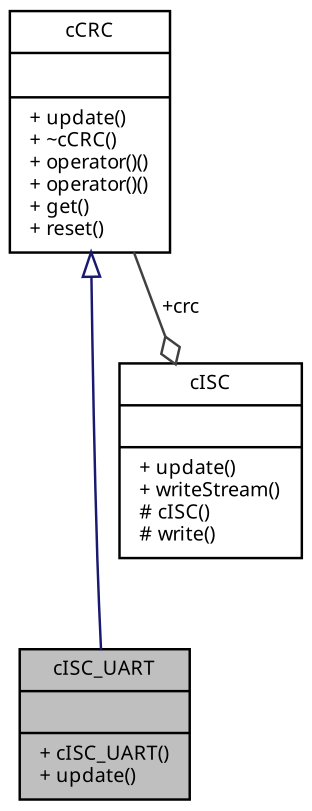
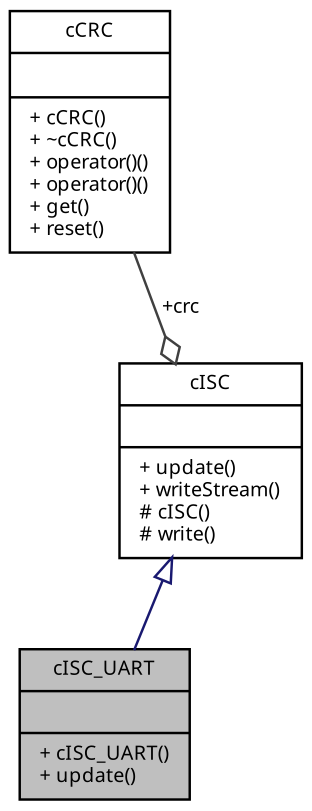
node "cCRC": text "+ update()" -> "+ cCRC()"
edge "cISC_UART" -> "cCRC": now "cISC_UART" -> "cISC"
